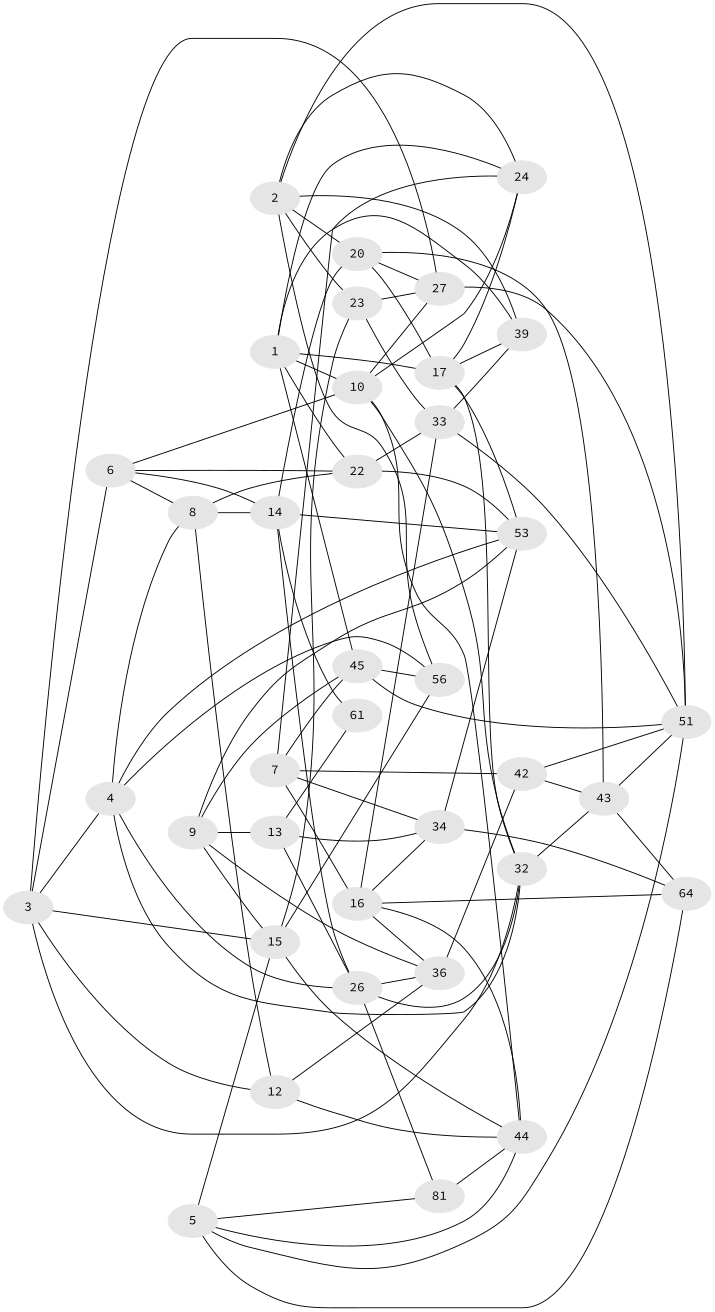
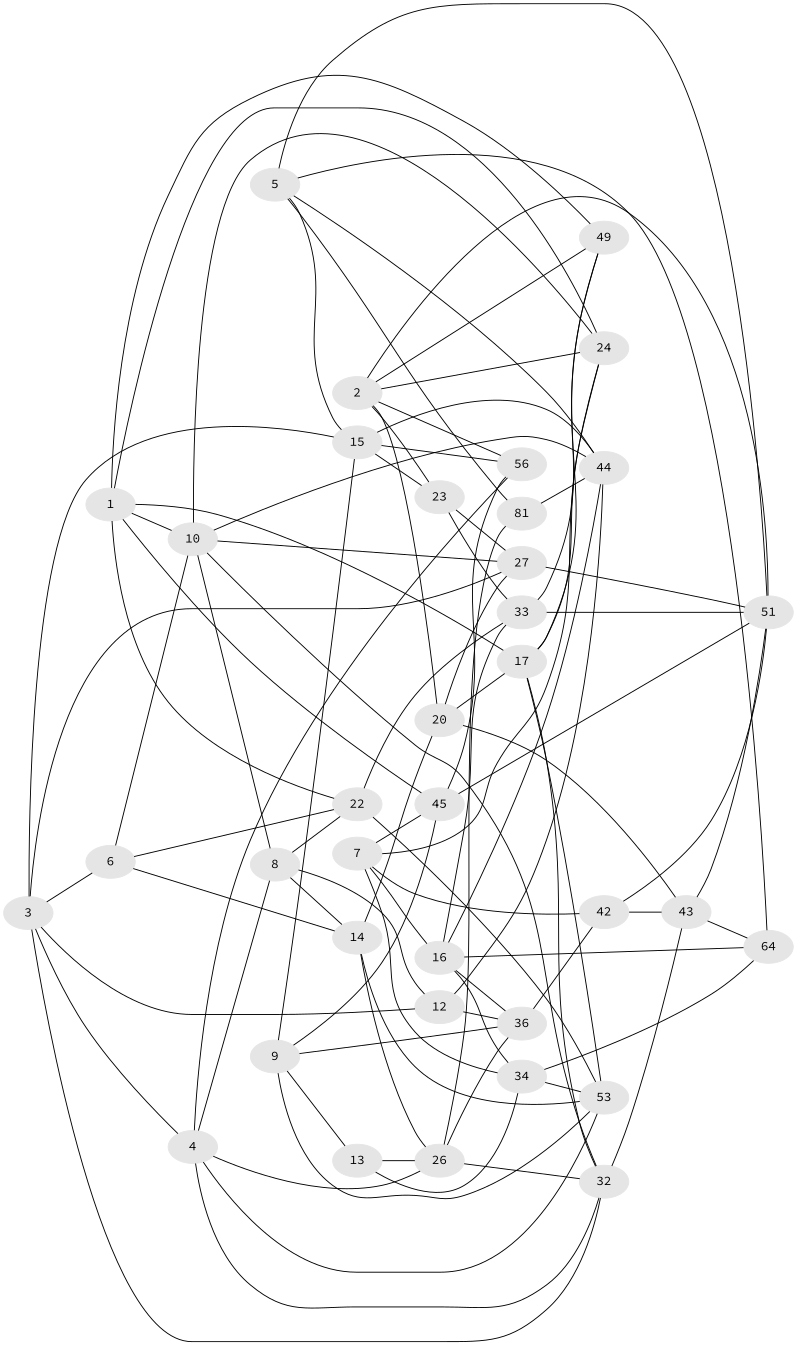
node "39": label "39" -> "49"
edge "6" -- "8": now "10" -- "8"
node "61": removed
